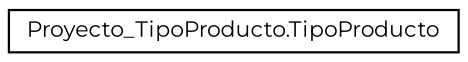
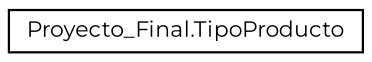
node "Proyecto_TipoProducto.TipoProducto": label "Proyecto_TipoProducto.TipoProducto" -> "Proyecto_Final.TipoProducto"
